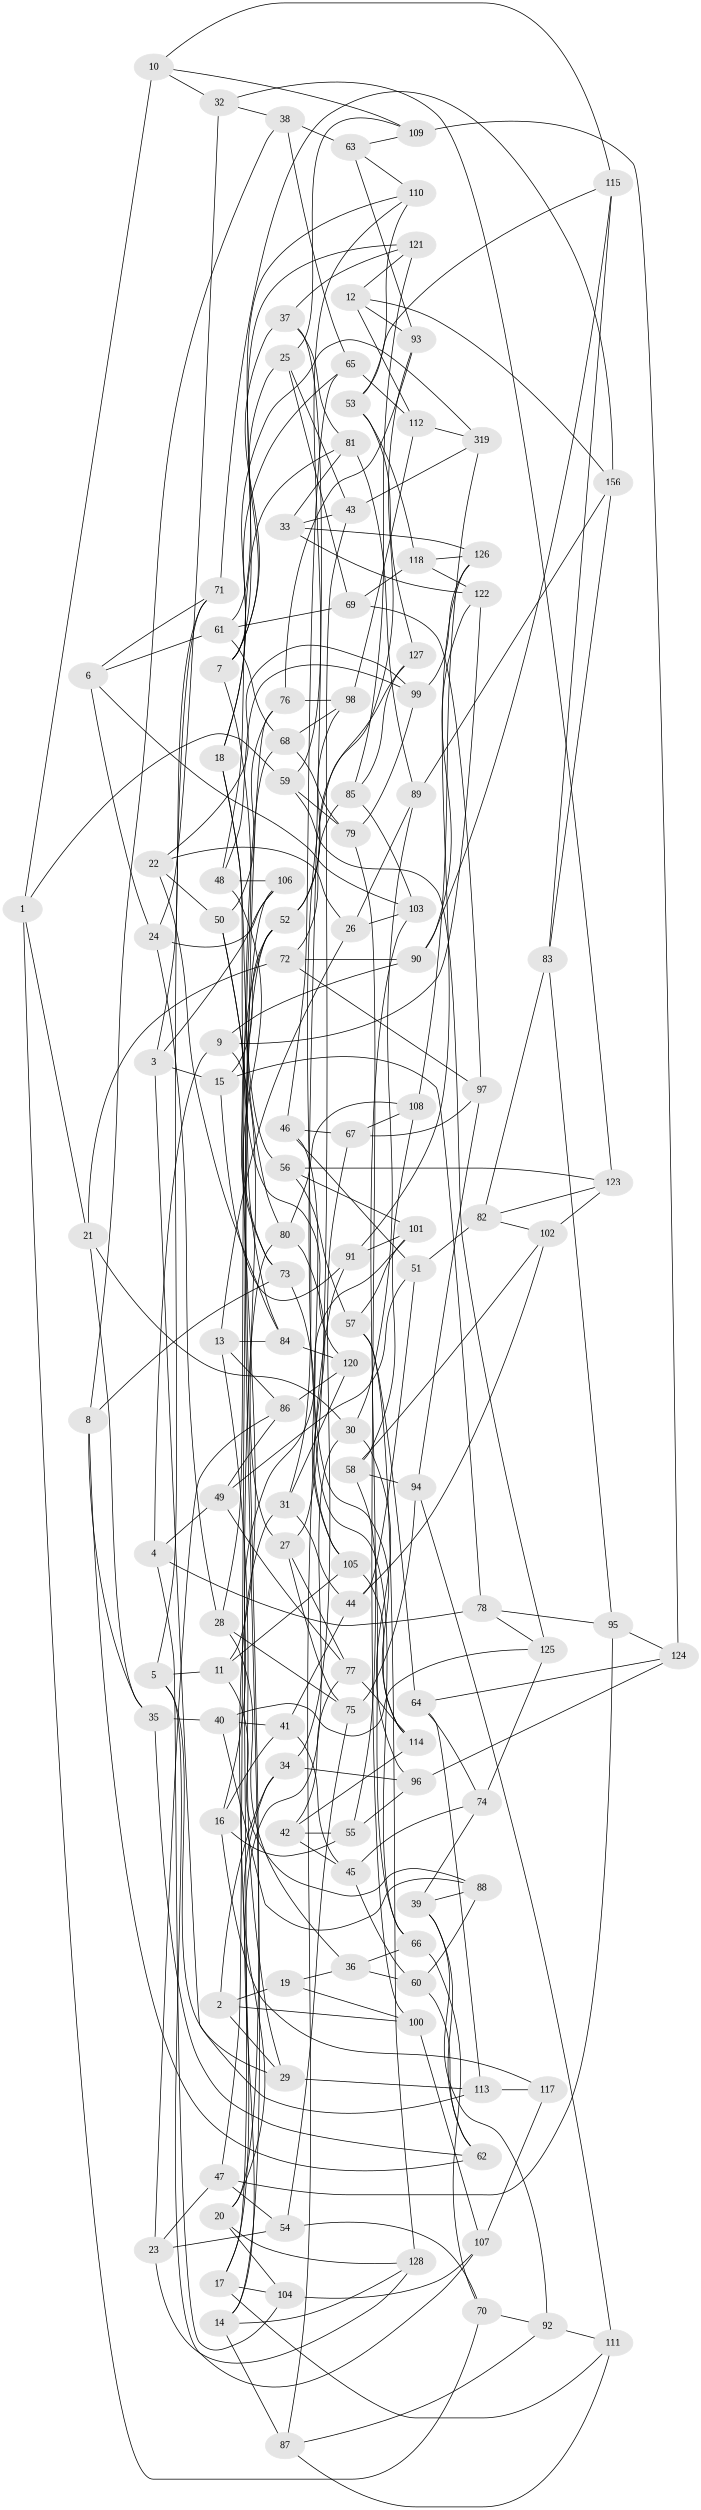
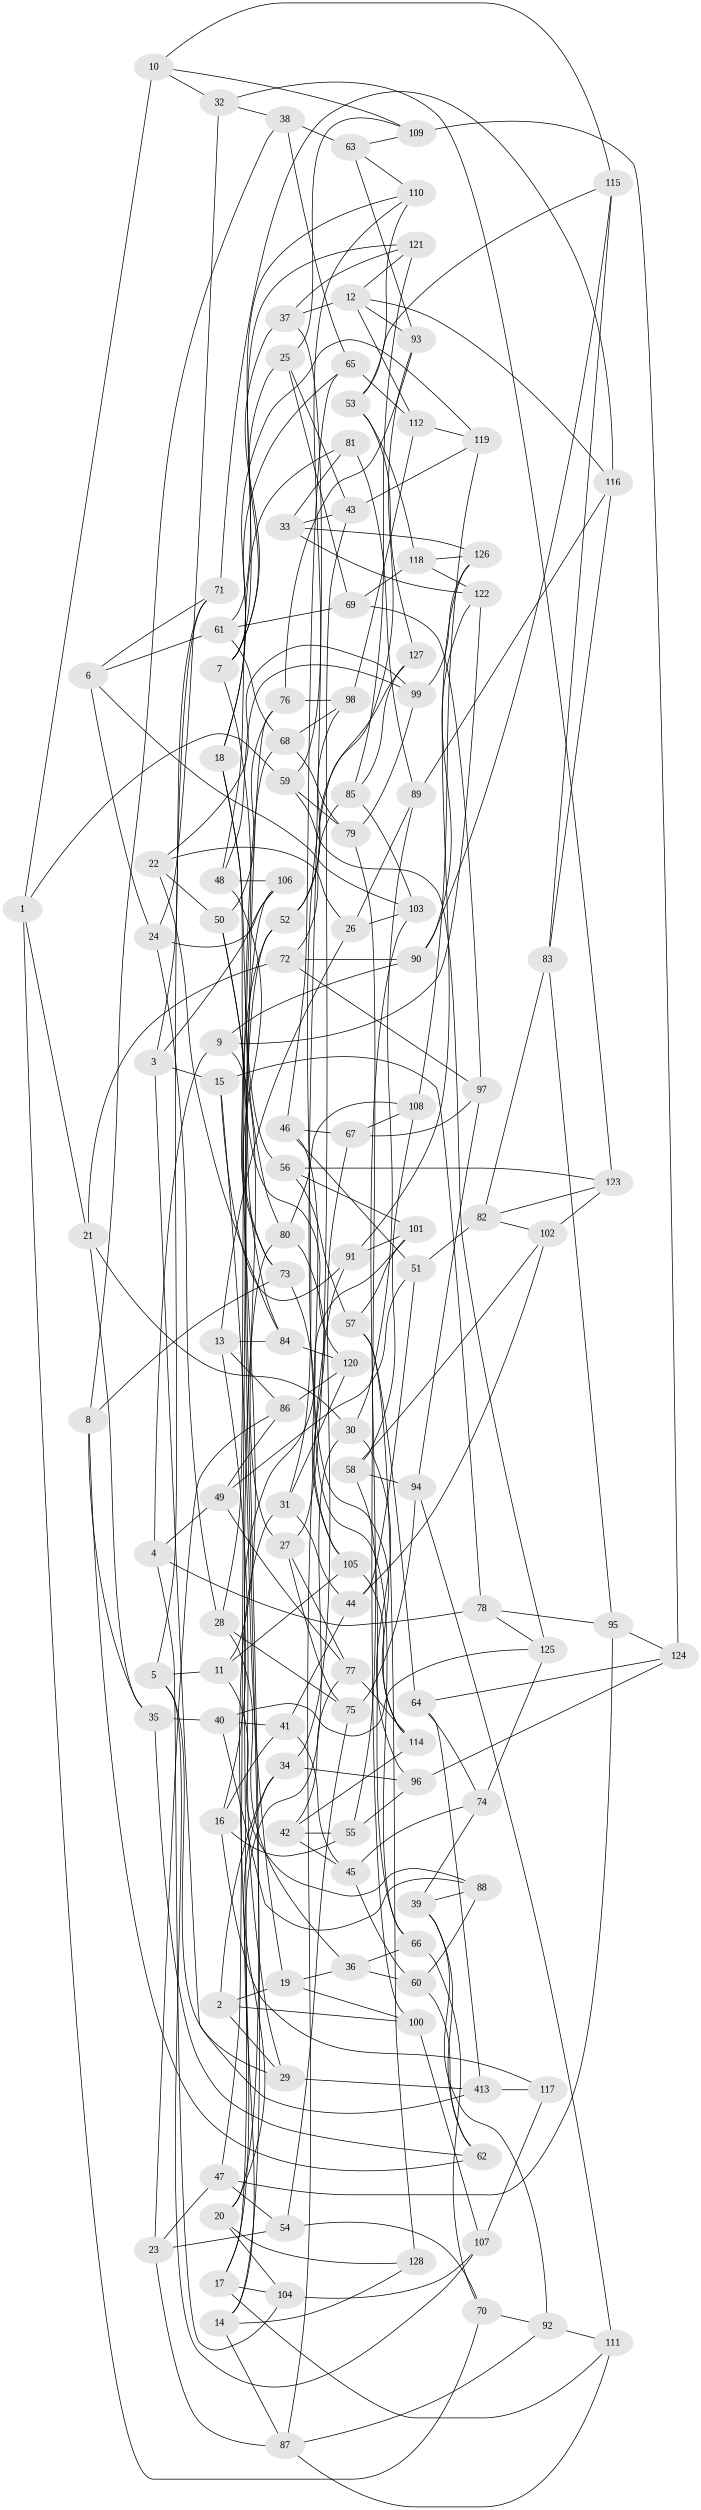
edge "37" -- "81": now "37" -- "12"
node "319": label "319" -> "119"
node "156": label "156" -> "116"
edge "52" -- "15": now "19" -- "15"
node "113": label "113" -> "413"
edge "23" -- "128": now "23" -- "87"
